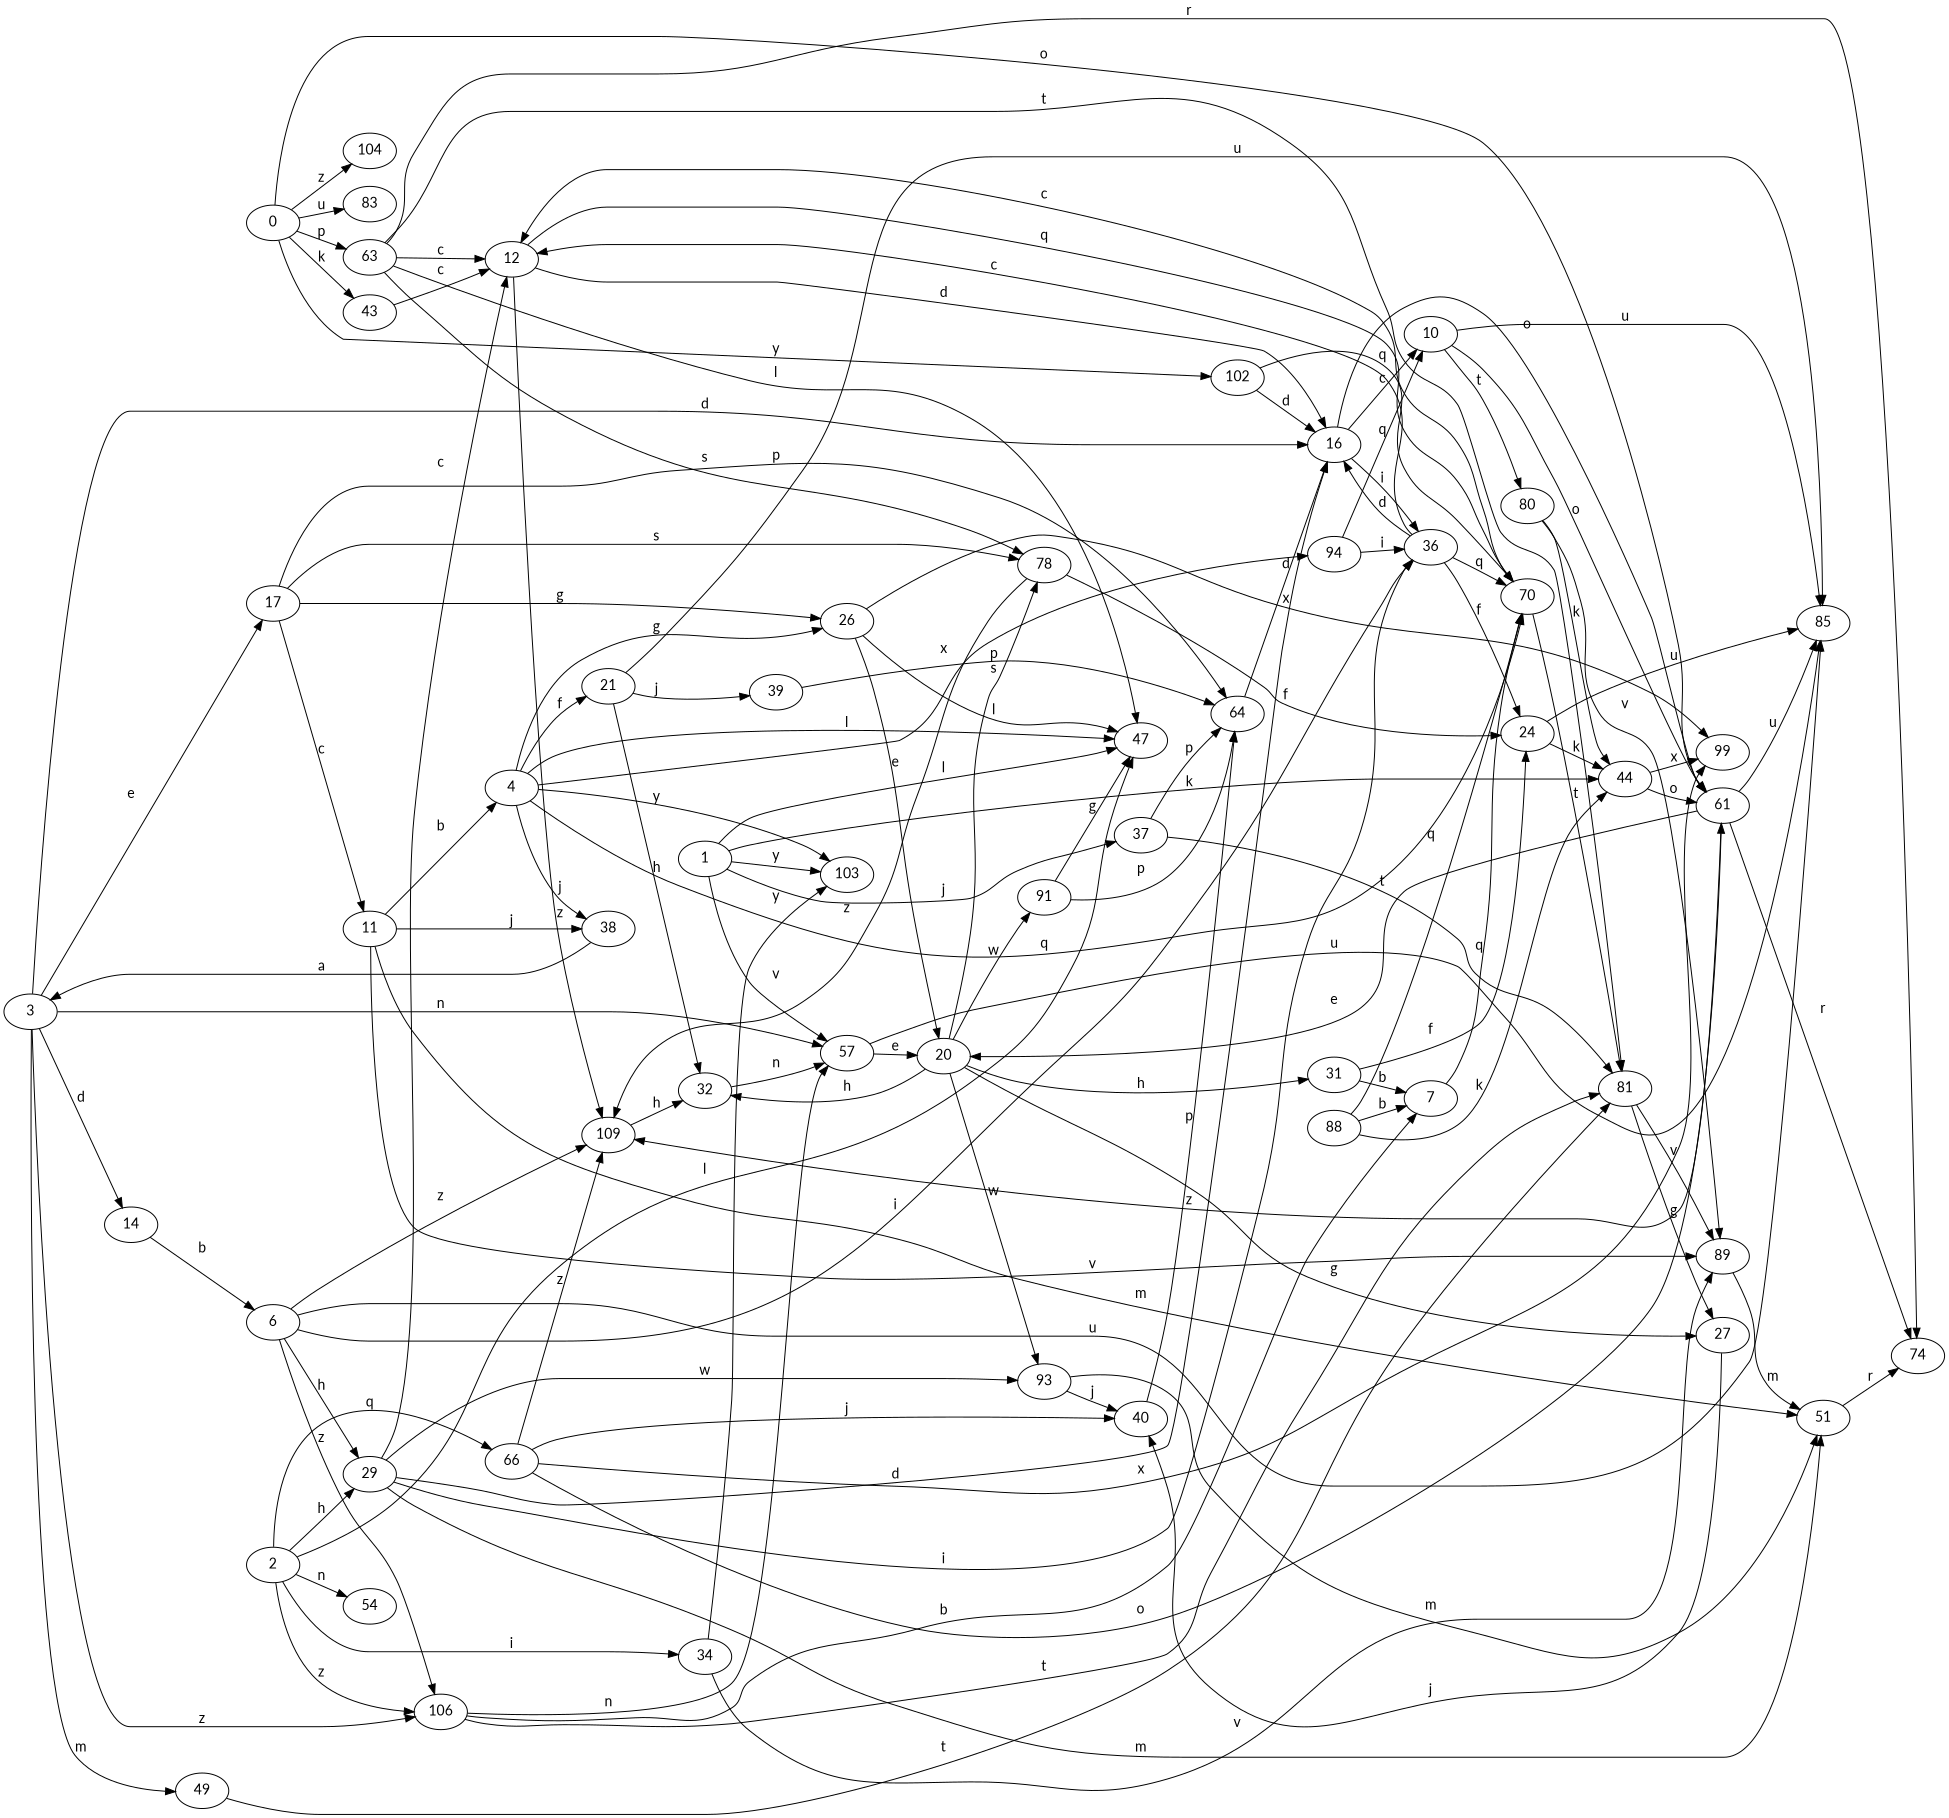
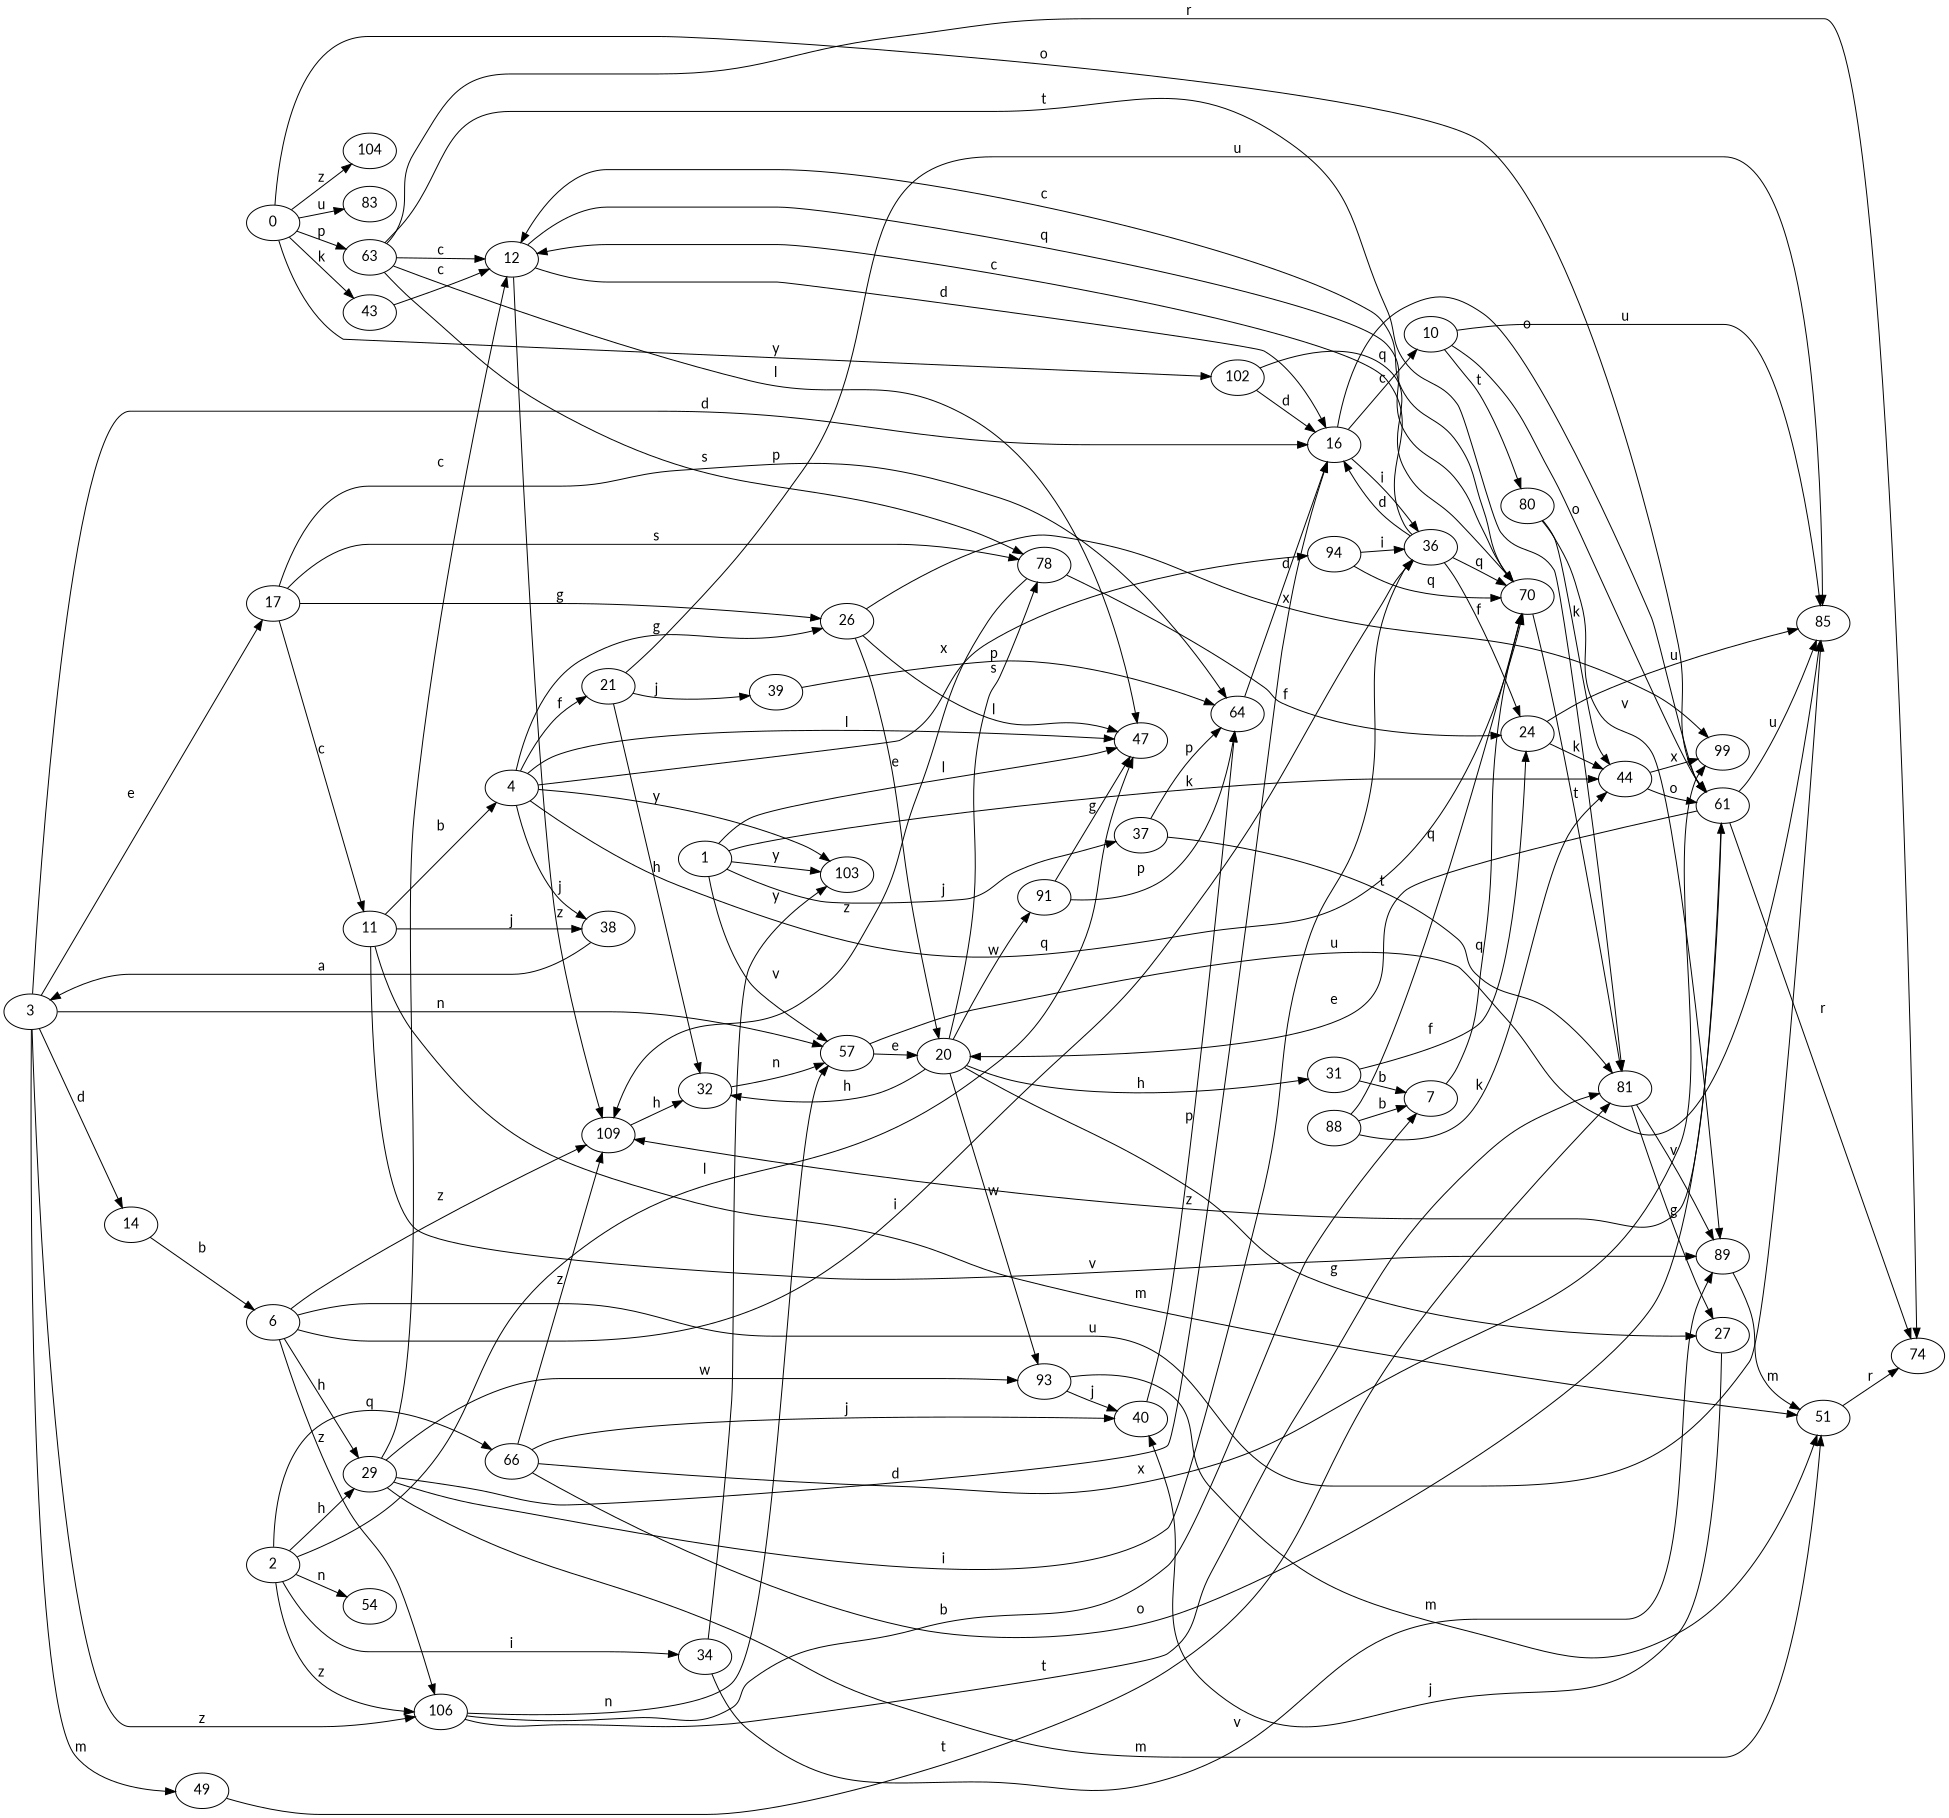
edge "94" -> "10": now "94" -> "70"
